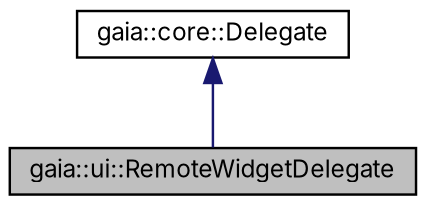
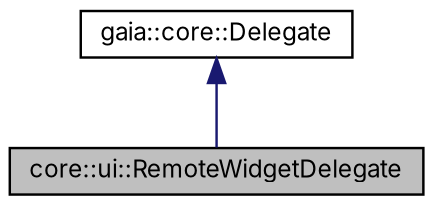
node "gaia::ui::RemoteWidgetDelegate": label "gaia::ui::RemoteWidgetDelegate" -> "core::ui::RemoteWidgetDelegate"
